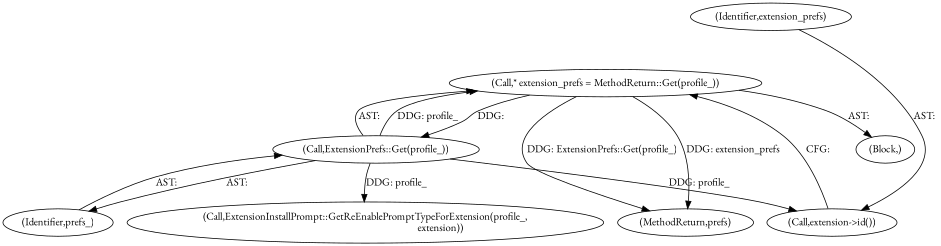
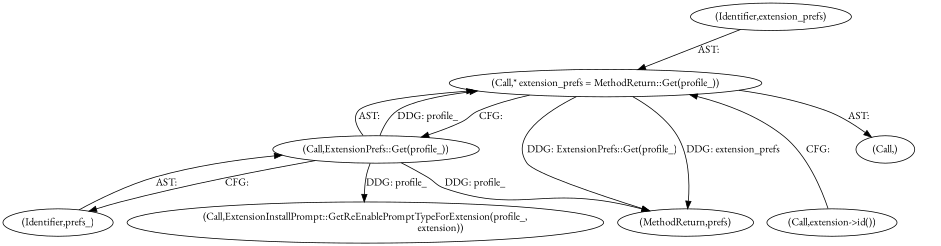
edge "(Identifier,extension_prefs)" -> "(Call,extension->id())": now "(Identifier,extension_prefs)" -> "(Call,* extension_prefs = MethodReturn::Get(profile_))"
edge "(Call,* extension_prefs = MethodReturn::Get(profile_))" -> "(Call,ExtensionPrefs::Get(profile_))": label "DDG: " -> "CFG: "
node "(Block,)": label "(Block,)" -> "(Call,)"
edge "(Call,ExtensionPrefs::Get(profile_))" -> "(Call,extension->id())": now "(Call,ExtensionPrefs::Get(profile_))" -> "(MethodReturn,prefs)"
edge "(Call,ExtensionPrefs::Get(profile_))" -> "(Identifier,prefs_)": label "AST: " -> "CFG: "
